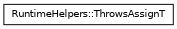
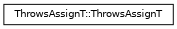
node "RuntimeHelpers::ThrowsAssignT": label "RuntimeHelpers::ThrowsAssignT" -> "ThrowsAssignT::ThrowsAssignT"
